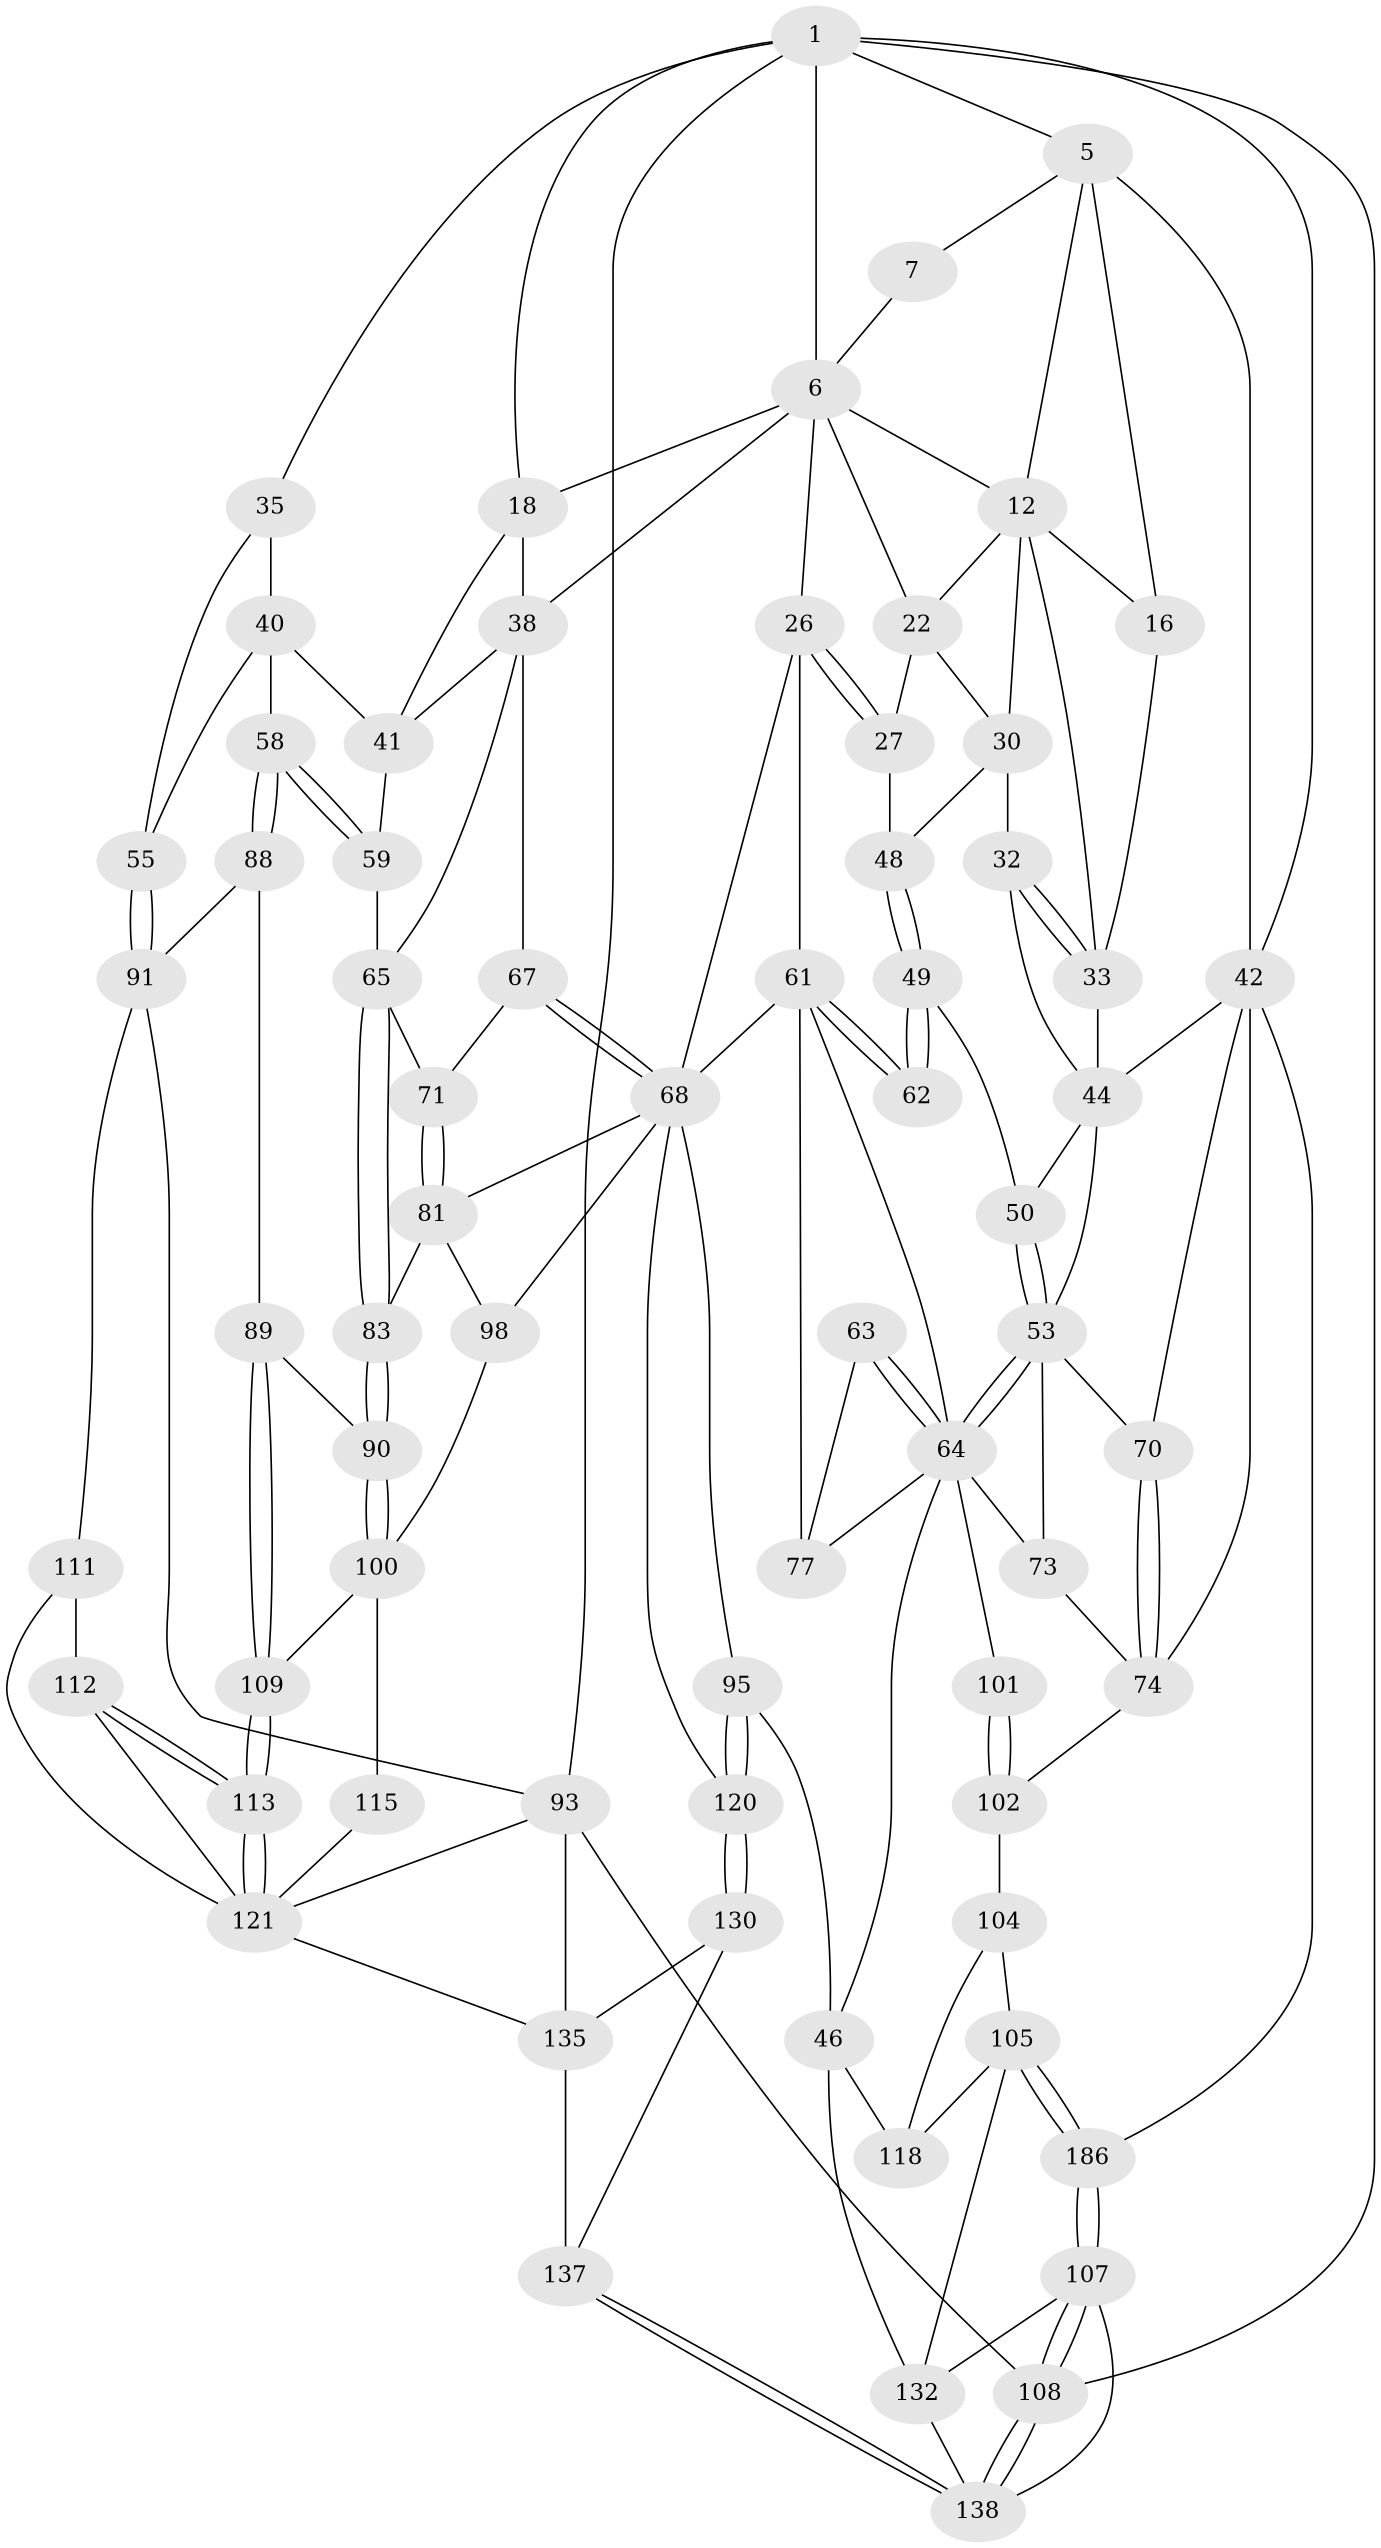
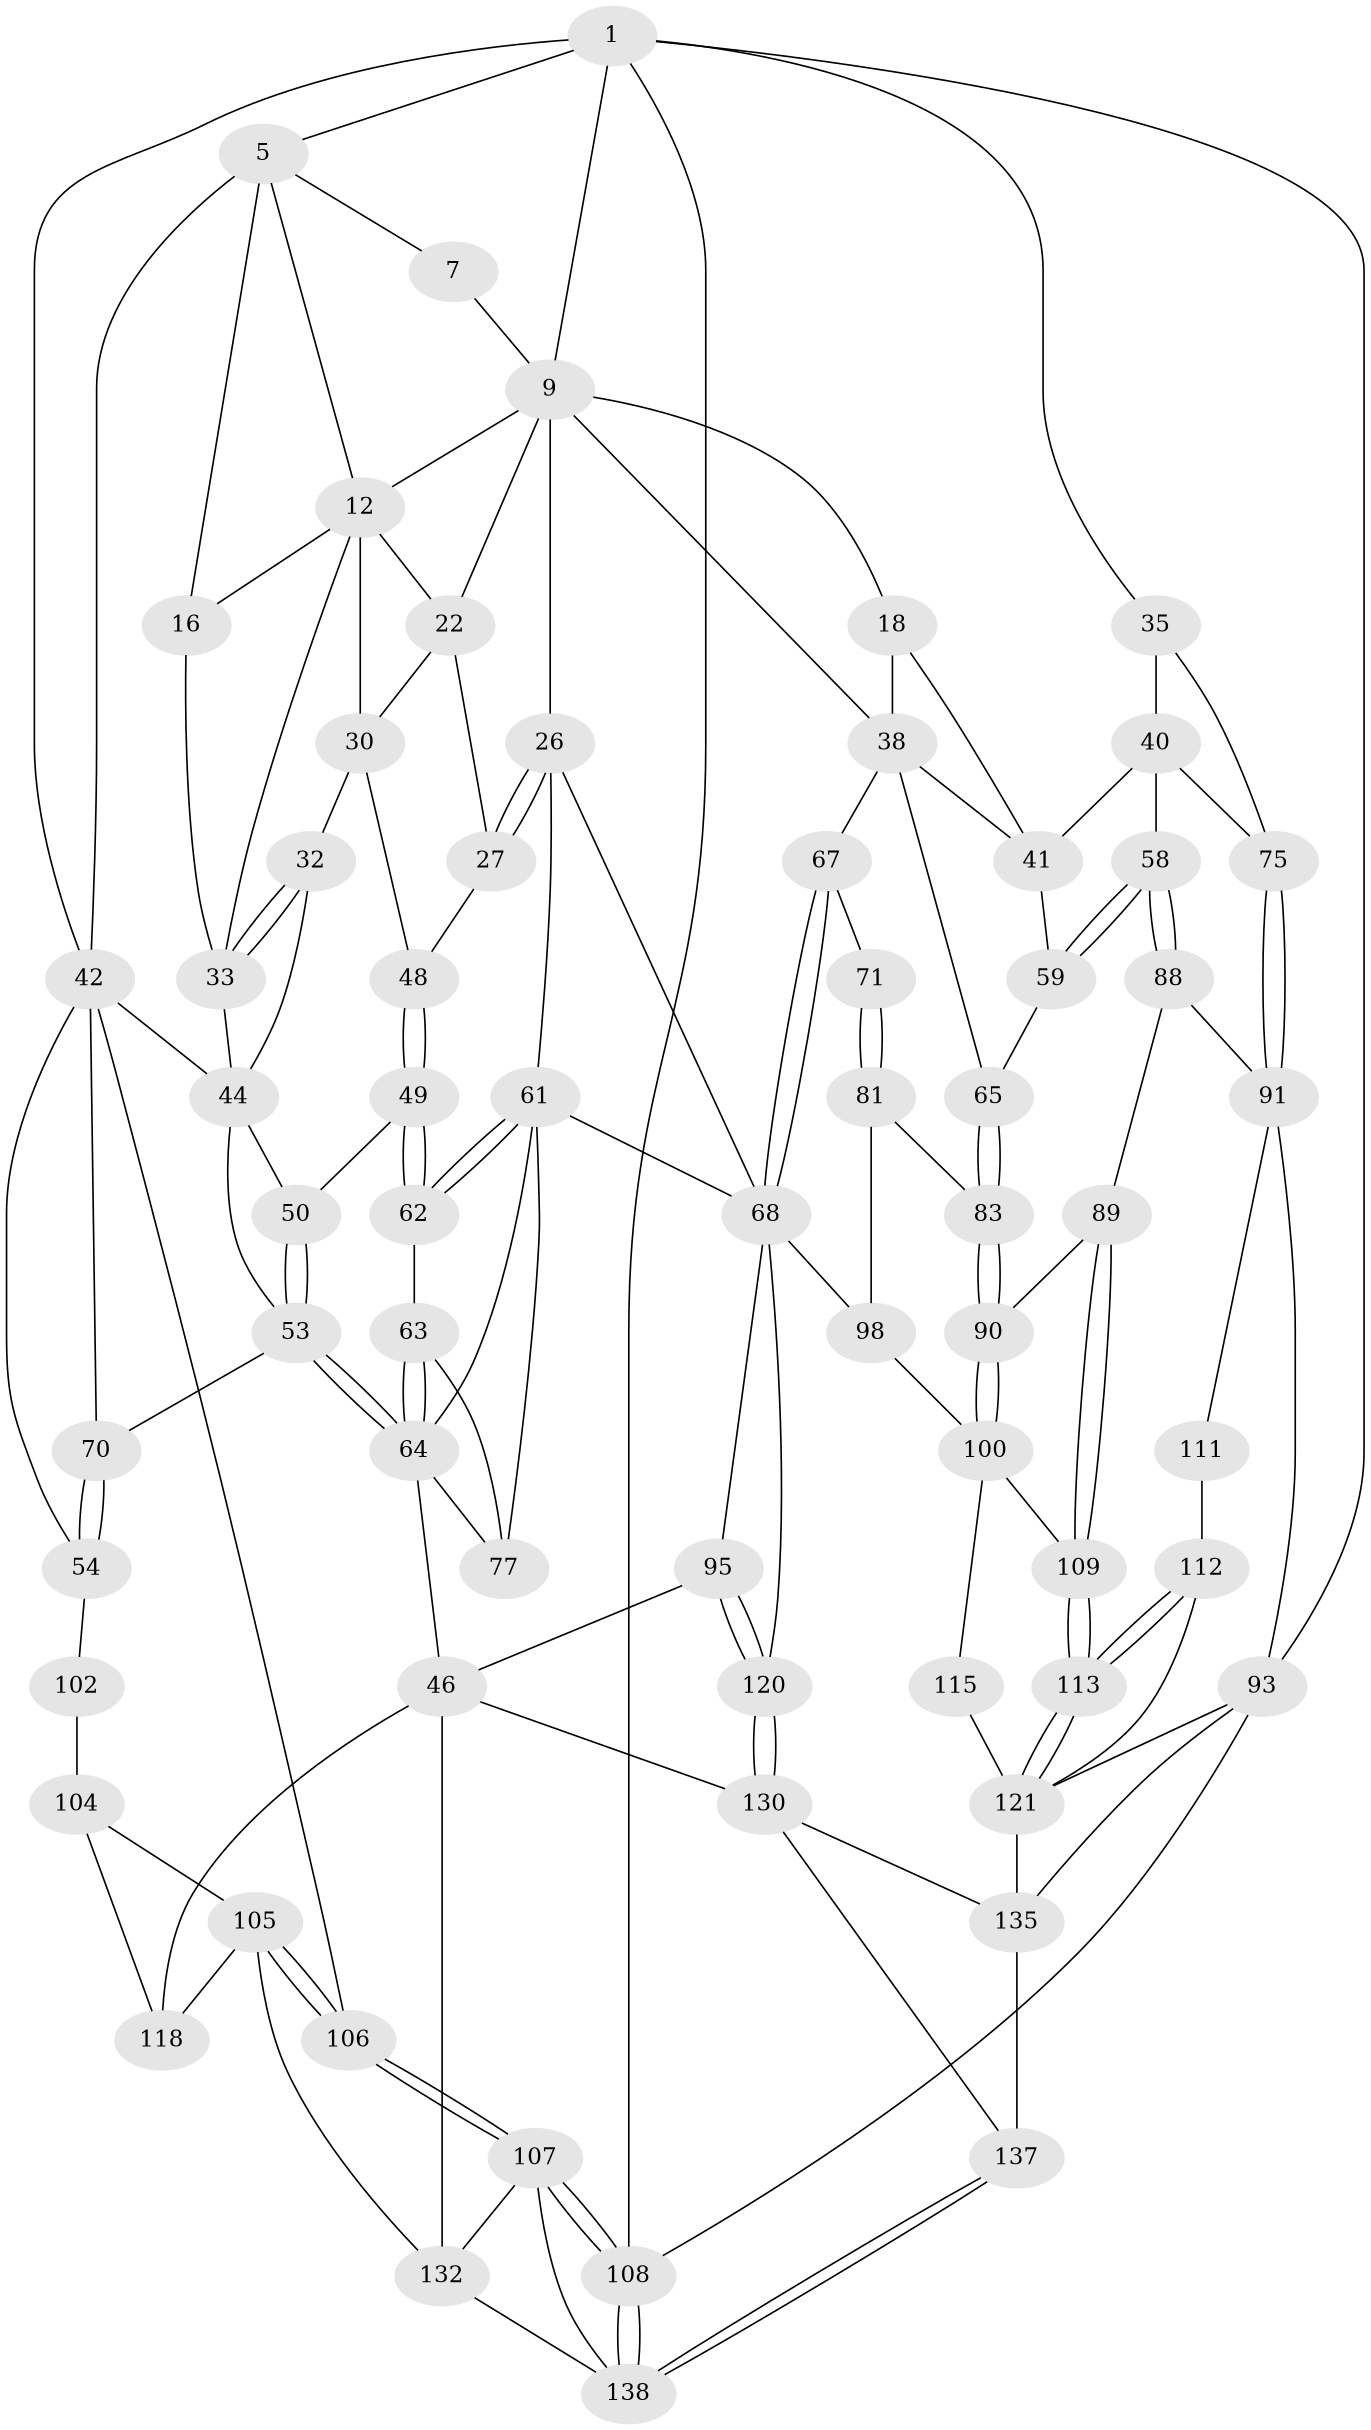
edge "1" -- "18": removed
node "6": label "6" -> "9"
node "55": label "55" -> "75"
edge "65" -- "71": removed
edge "68" -- "81": removed
edge "62" -- "63": added
node "73": removed
node "101": removed
node "74": label "74" -> "54"
edge "46" -- "130": added
edge "111" -- "121": removed
node "186": label "186" -> "106"
